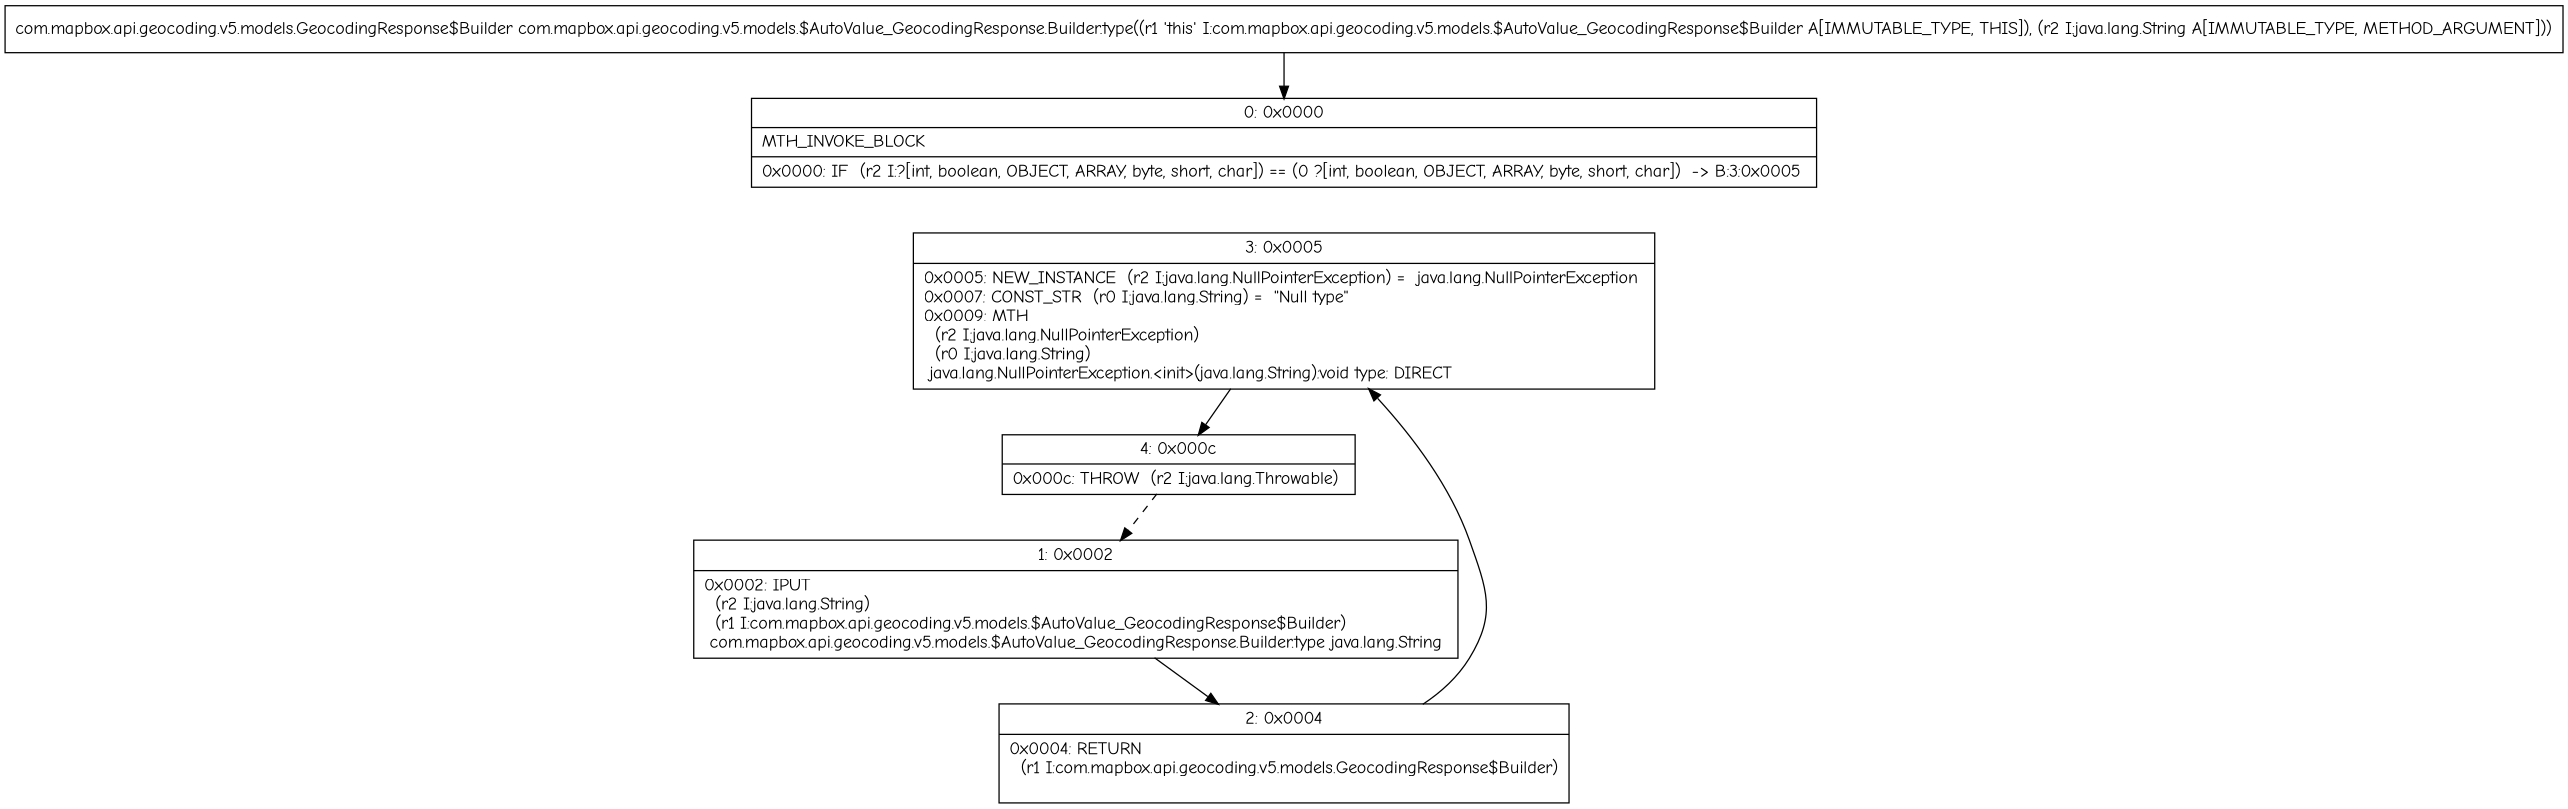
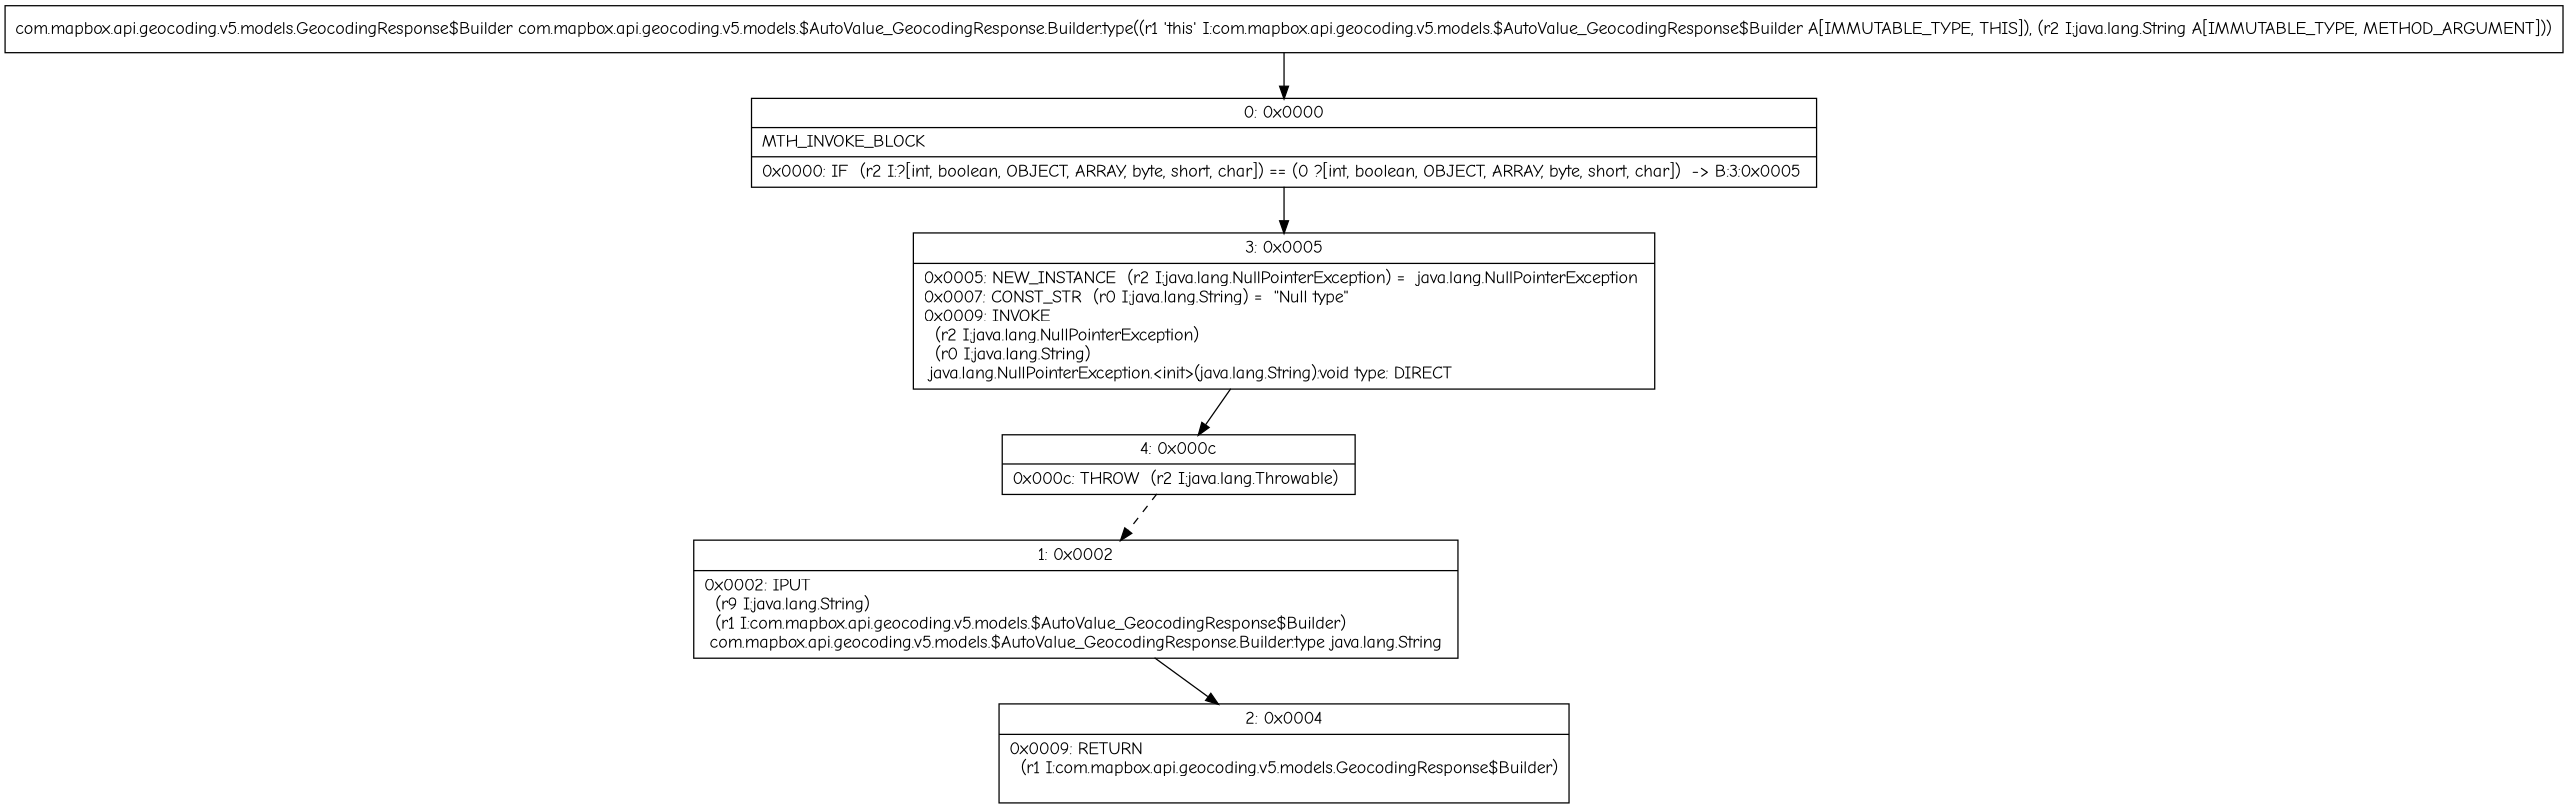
node "3: 0x0005": text "0x0009: MTH" -> "0x0009: INVOKE"
edge "2: 0x0004" -> "3: 0x0005": now "0: 0x0000" -> "3: 0x0005"
node "1: 0x0002": text "(r2 I:java.lang.String)" -> "(r9 I:java.lang.String)"
node "2: 0x0004": text "0x0004: RETURN" -> "0x0009: RETURN"
